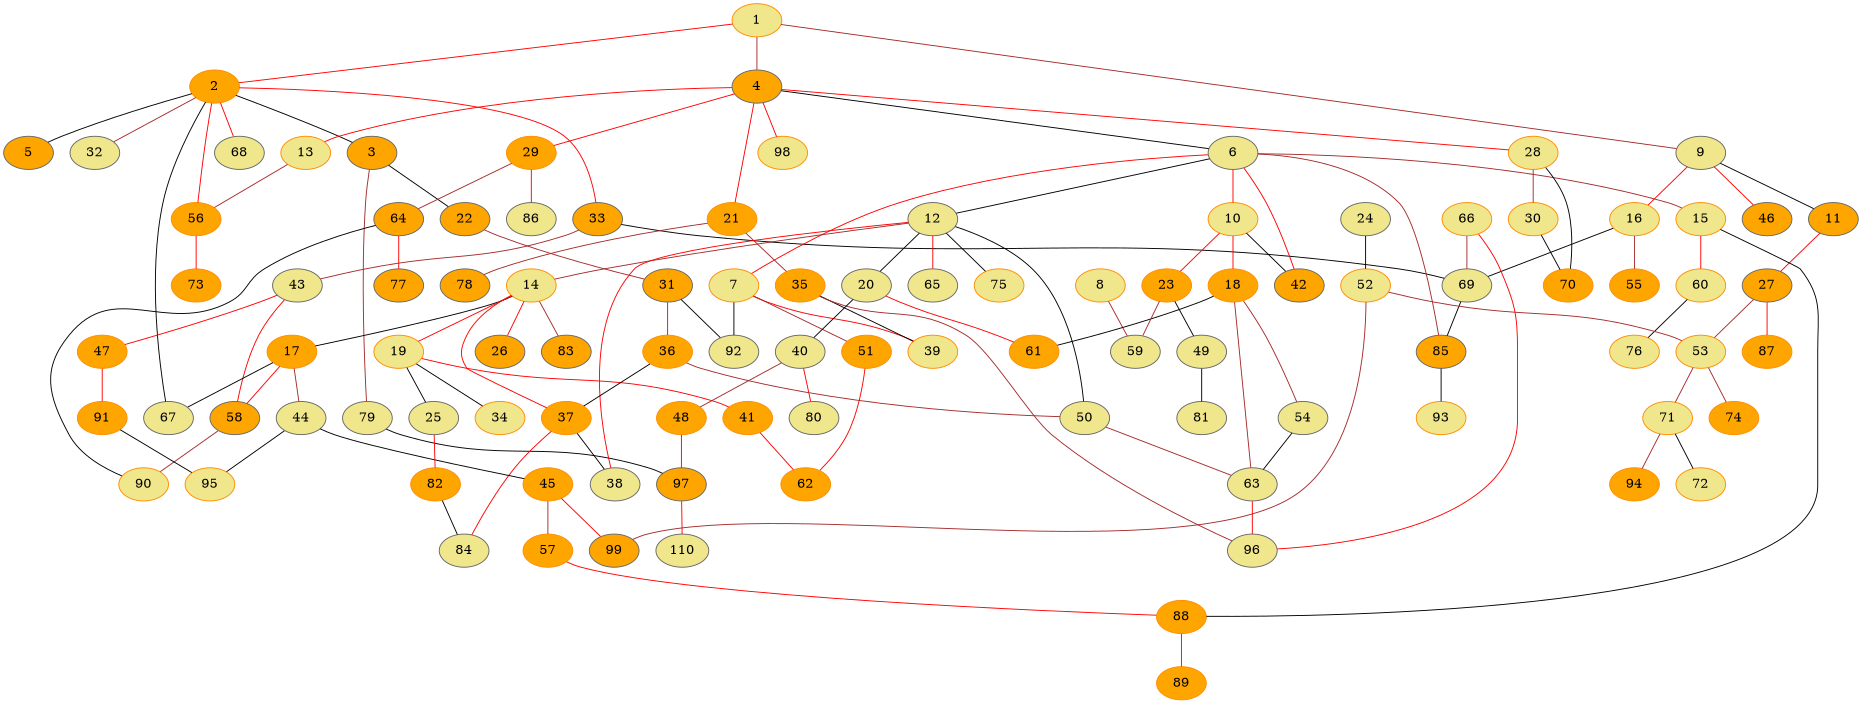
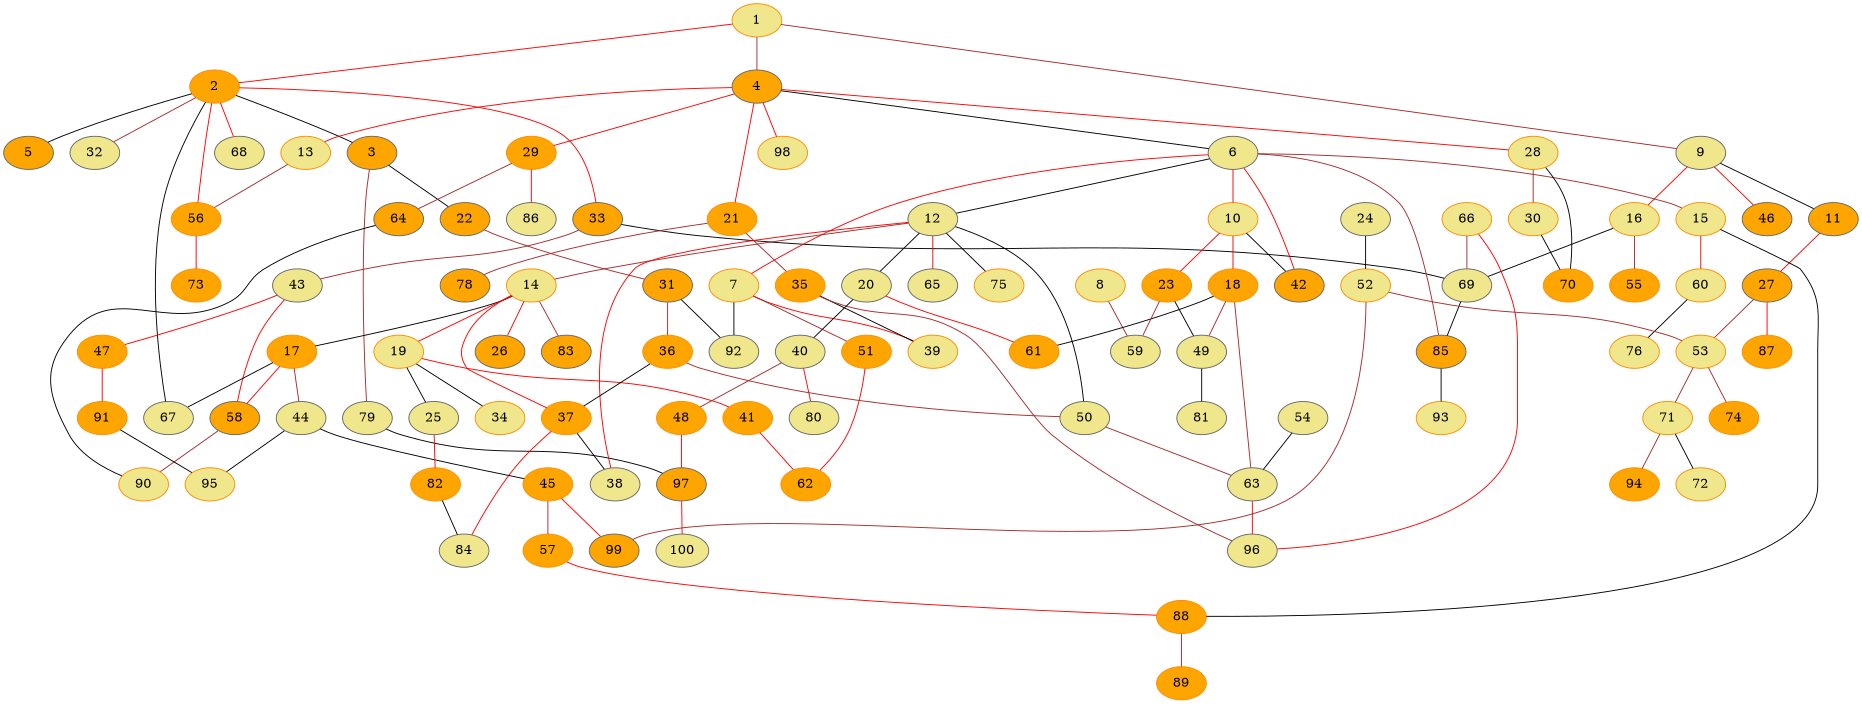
node "77": removed
edge "18" -- "54": now "18" -- "49"
node "110": label "110" -> "100"
